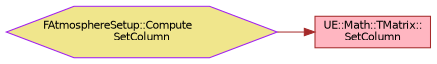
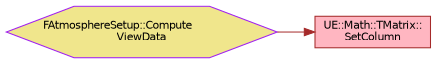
node "FAtmosphereSetup::Compute SetColumn": label "FAtmosphereSetup::Compute SetColumn" -> "FAtmosphereSetup::Compute ViewData"
